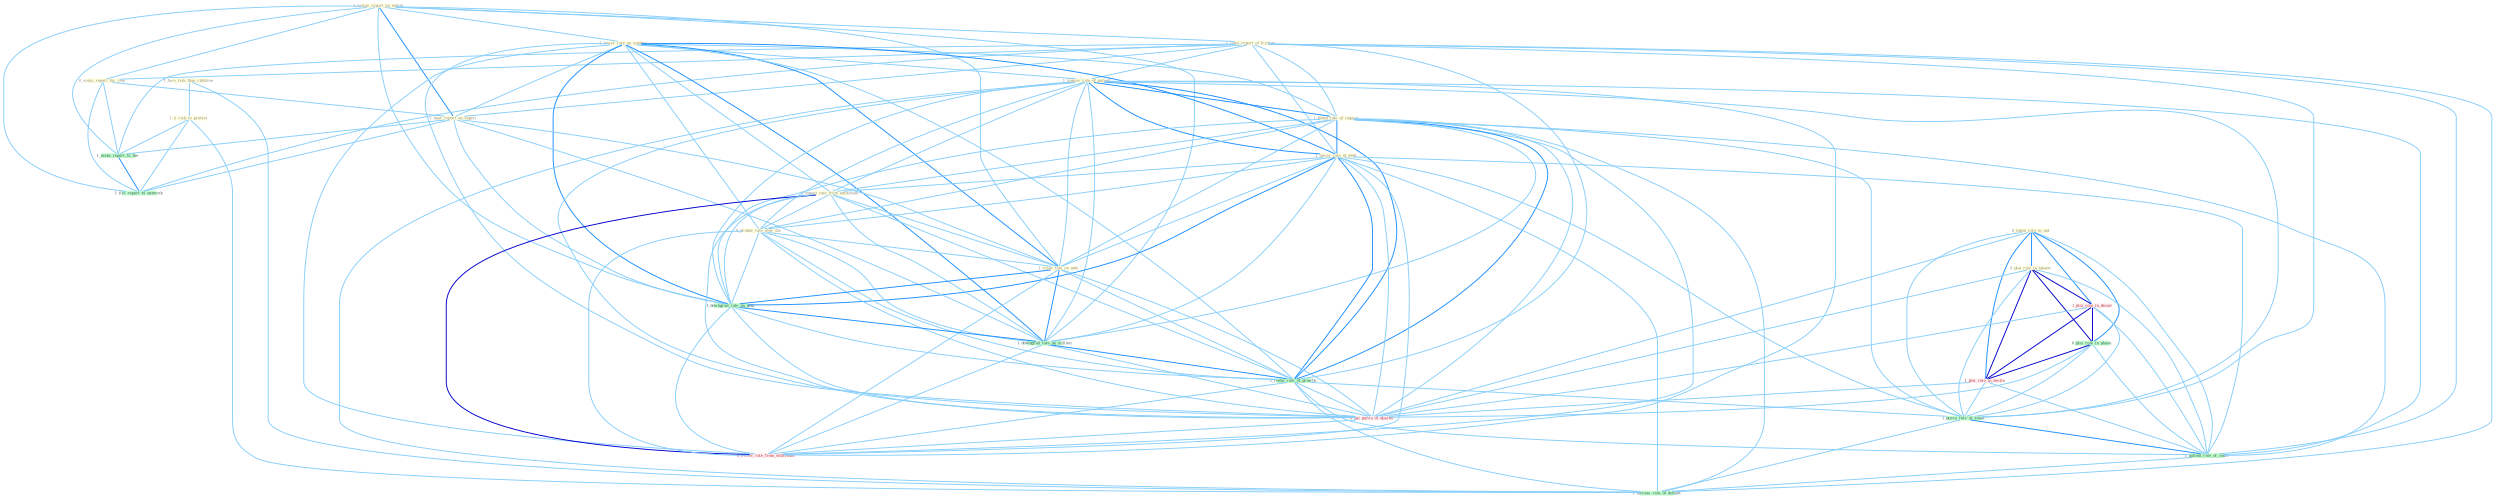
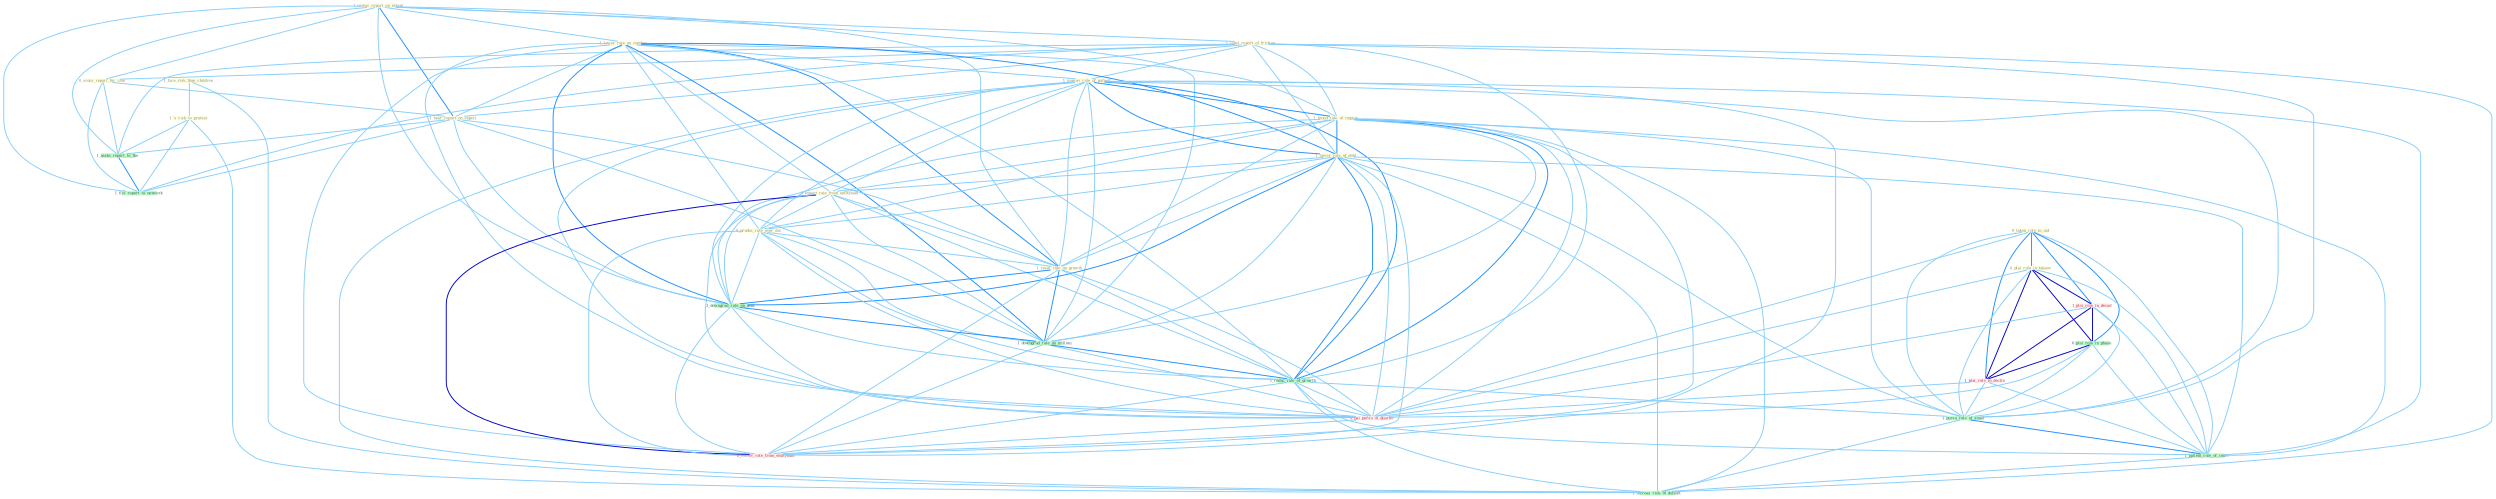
edge "1_label_report_of_friction" -- "1_patient_role_of_court": removed
node "1_reset_rate_on_note": label "1_reset_rate_on_note" -> "1_reset_rate_on_growth"
